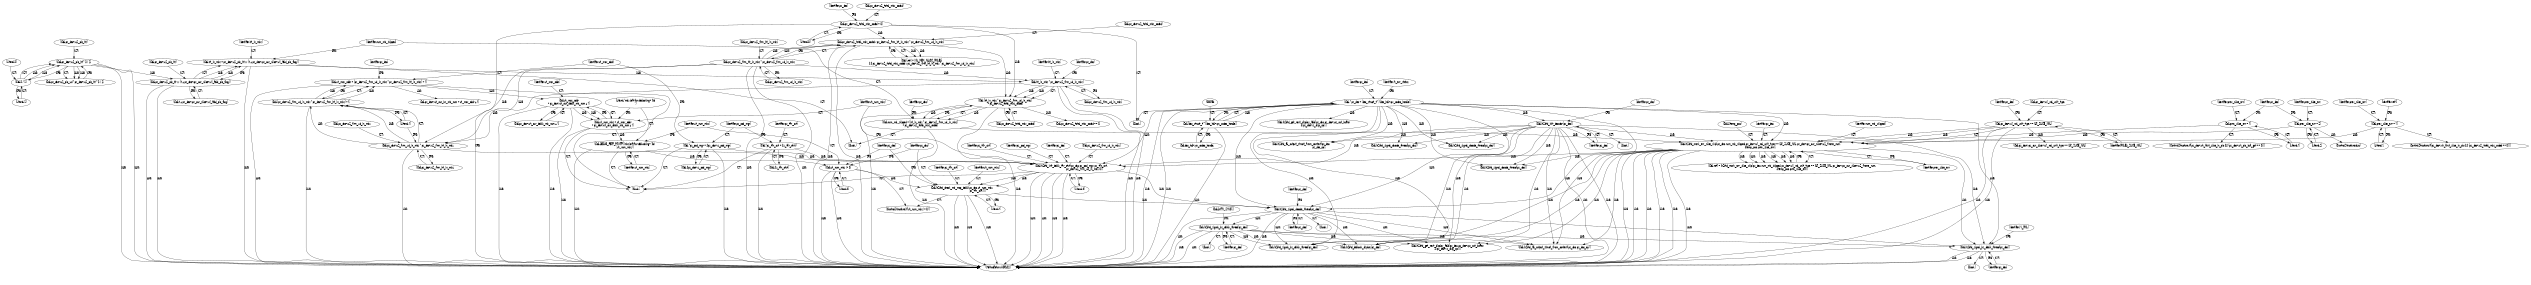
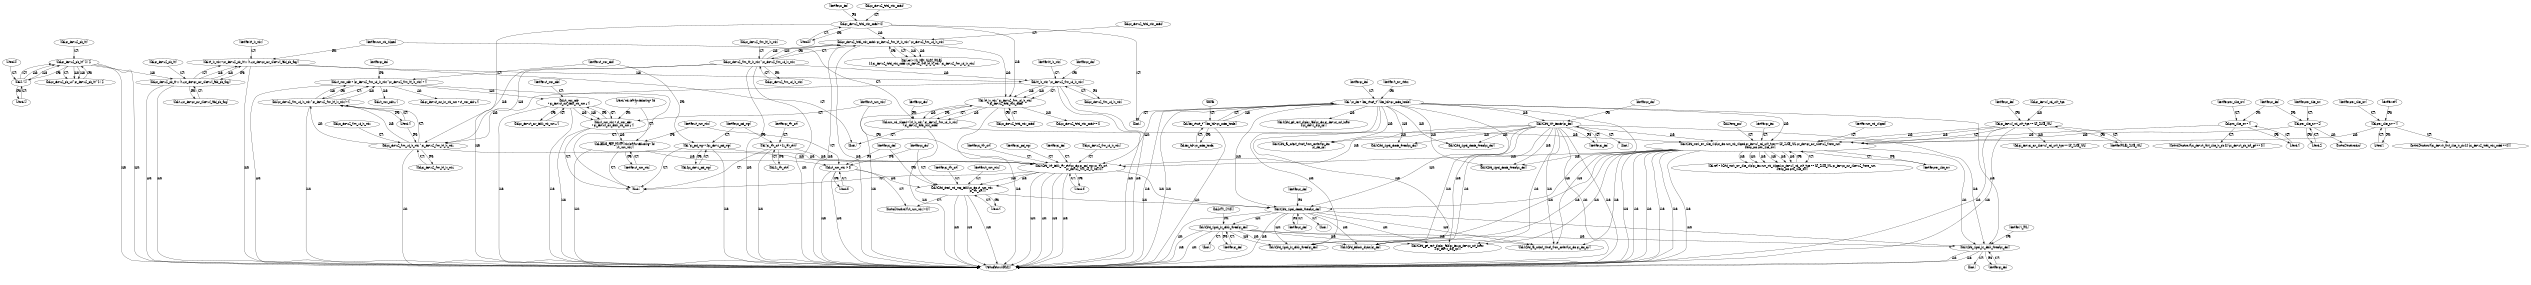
node "(Call,u4_max_addr + 1)": added
edge "(Call,* ps_dec = (dec_struct_t *)(dec_hdl->pv_codec_handle))" -> "(Call,(dec_struct_t *)(dec_hdl->pv_codec_handle))": removed, label "CFG:"
edge "(Call,ps_dec->u1_nal_unit_type)" -> "(Call,ps_dec->u1_nal_unit_type == IDR_SLICE_NAL)": label "AST: " -> "DDG: "
edge "(Call,ps_dec->u2_total_mbs_coded = 0)" -> "(MethodReturn,WORD32)": label "CFG: " -> "DDG: "
